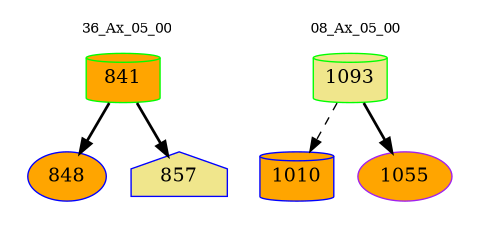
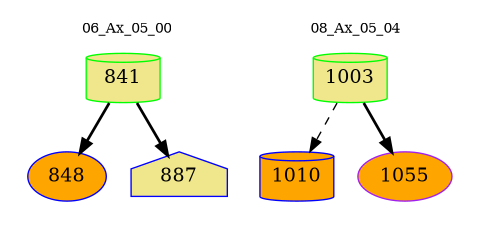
cluster "36_Ax_05_00": label "36_Ax_05_00" -> "06_Ax_05_00"
cluster "08_Ax_05_00": label "08_Ax_05_00" -> "08_Ax_05_04"
node "841": fillcolor orange -> khaki
node "1093": label "1093" -> "1003"
node "857": label "857" -> "887"
